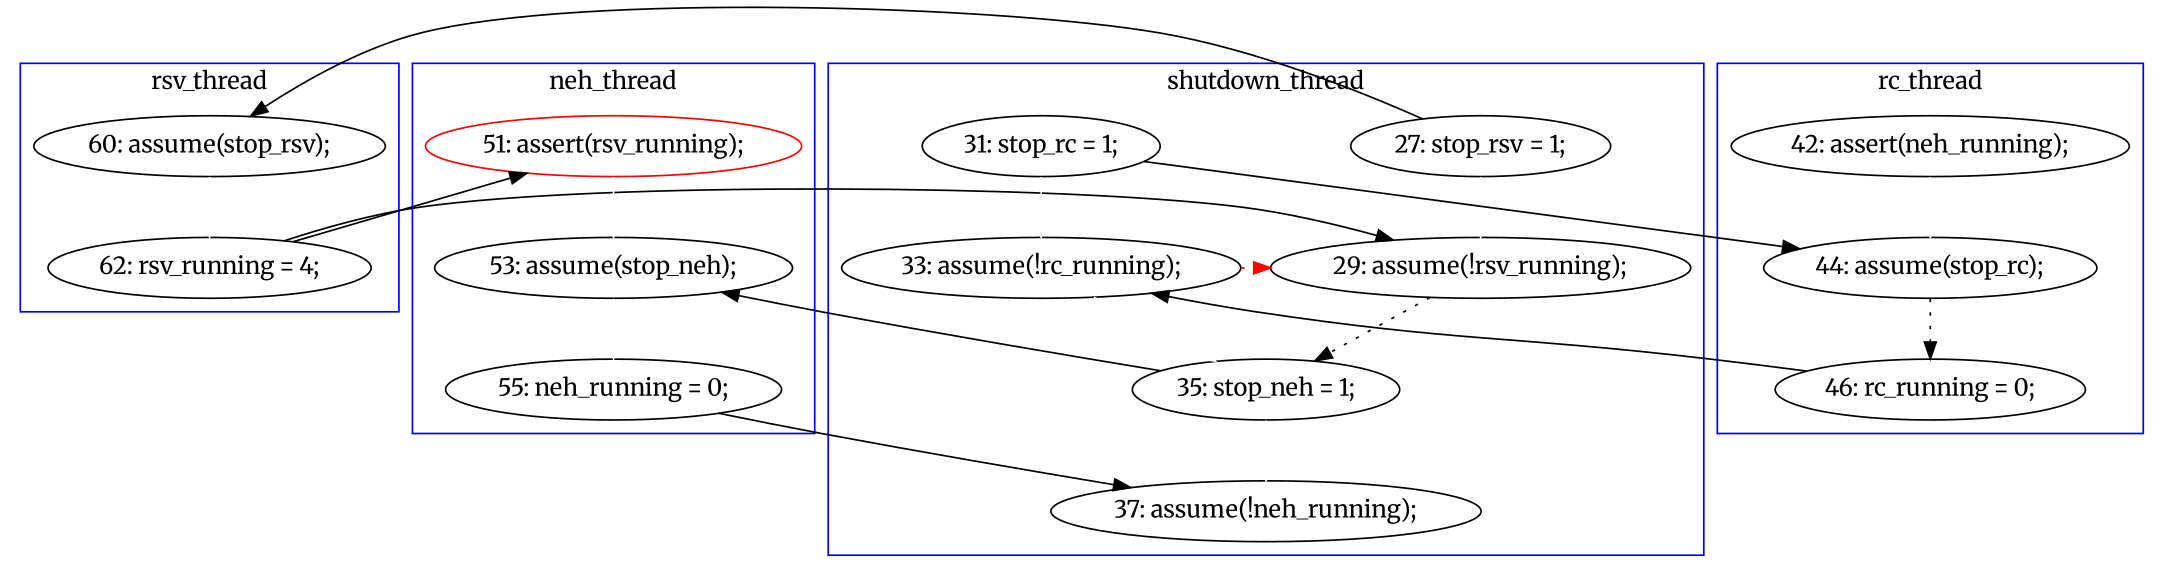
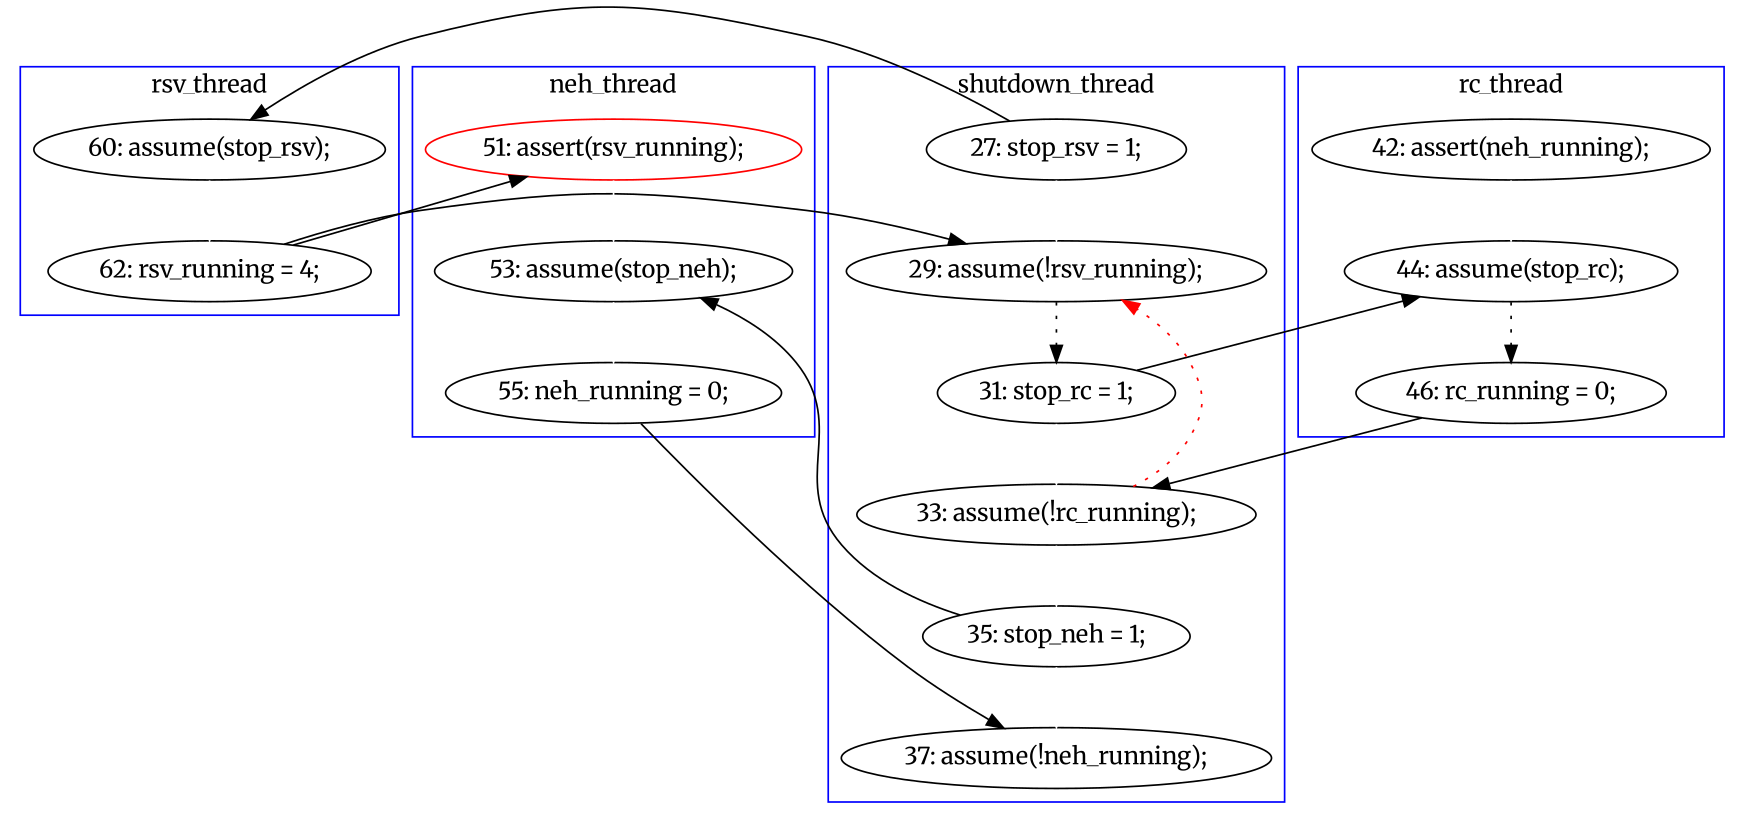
edge "29: assume(!rsv_running);" -> "35: stop_neh = 1;": now "29: assume(!rsv_running);" -> "31: stop_rc = 1;"
